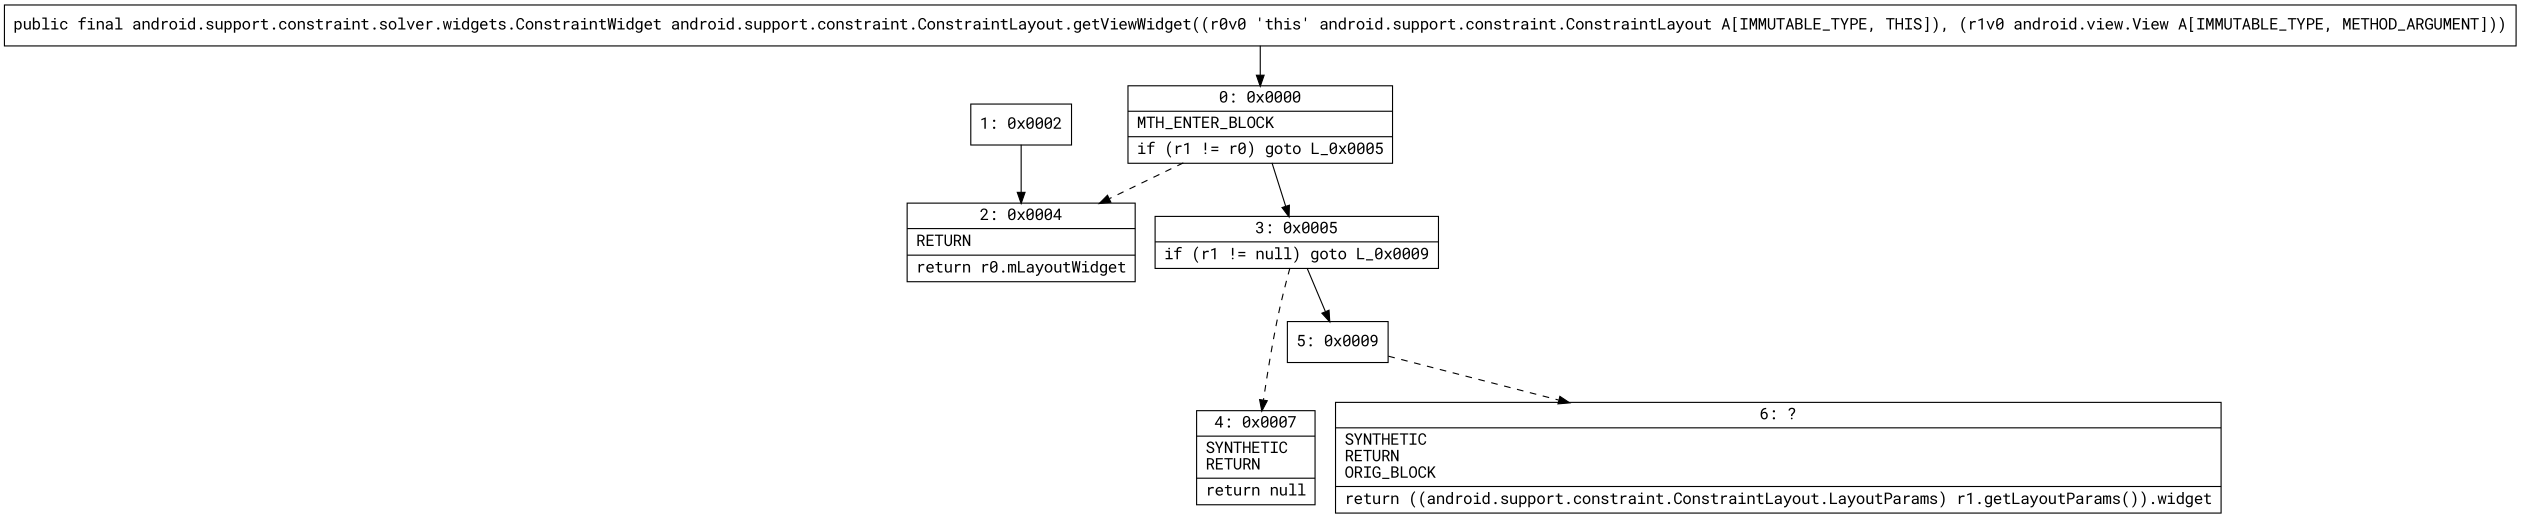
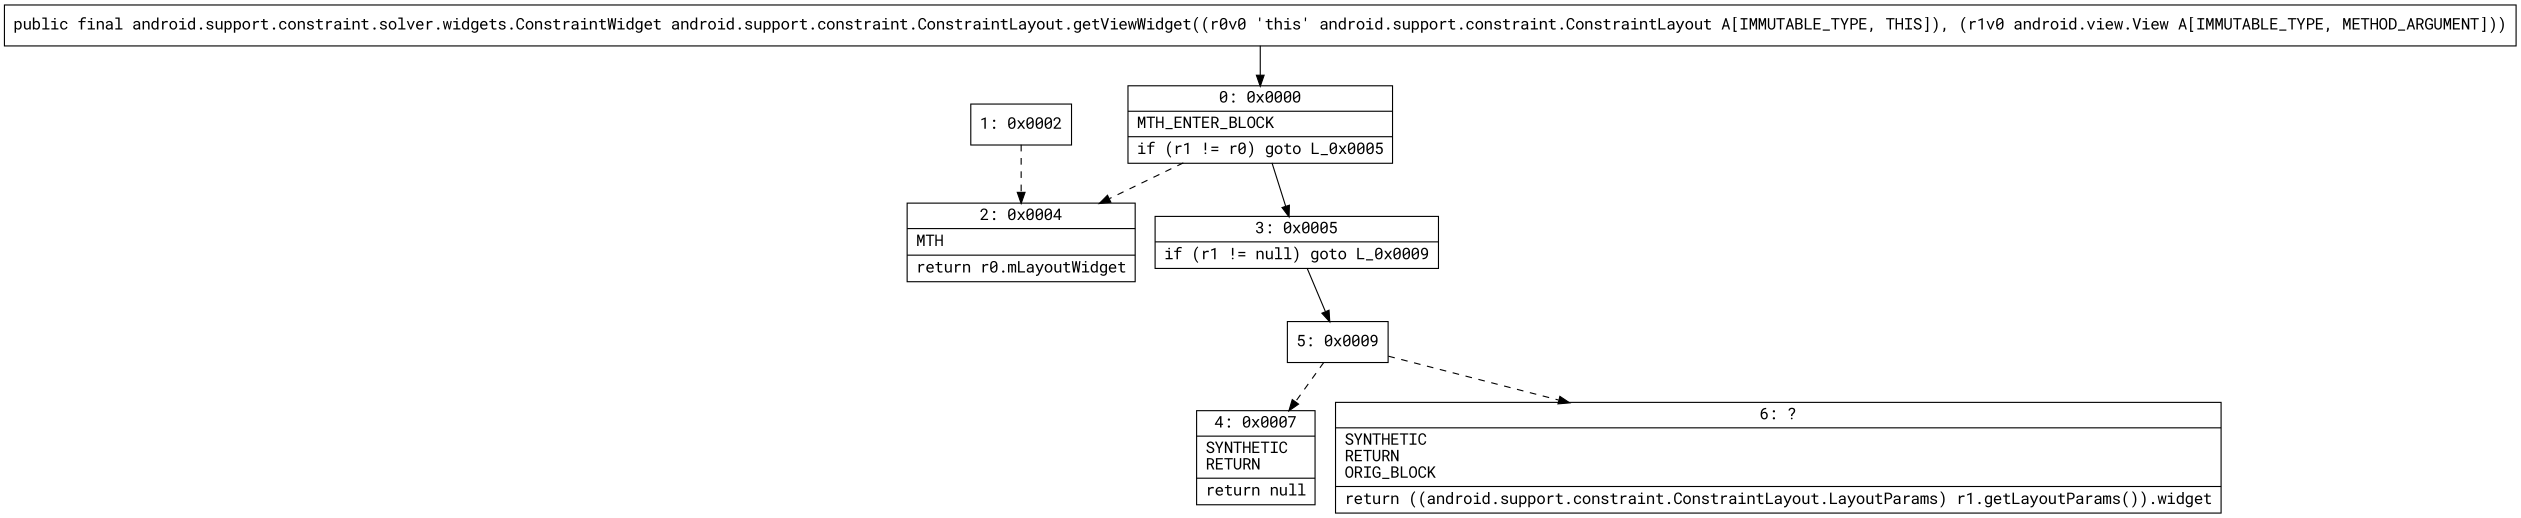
edge "1: 0x0002" -> "2: 0x0004": style solid -> dashed
node "2: 0x0004": text "RETURN" -> "MTH"
edge "3: 0x0005" -> "4: 0x0007": now "5: 0x0009" -> "4: 0x0007"
